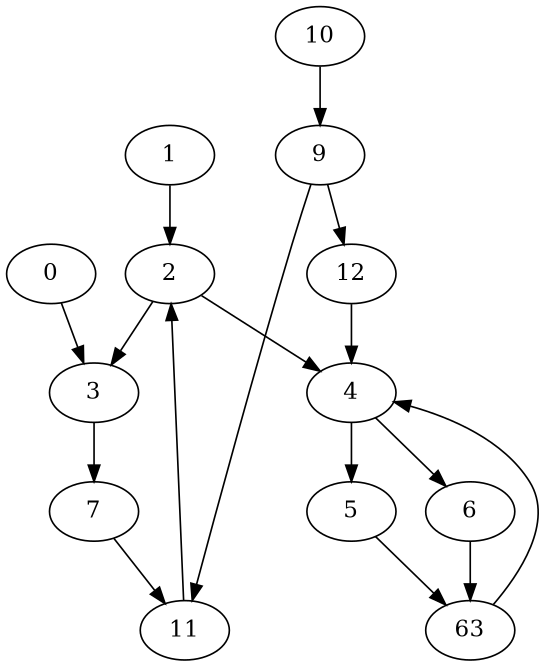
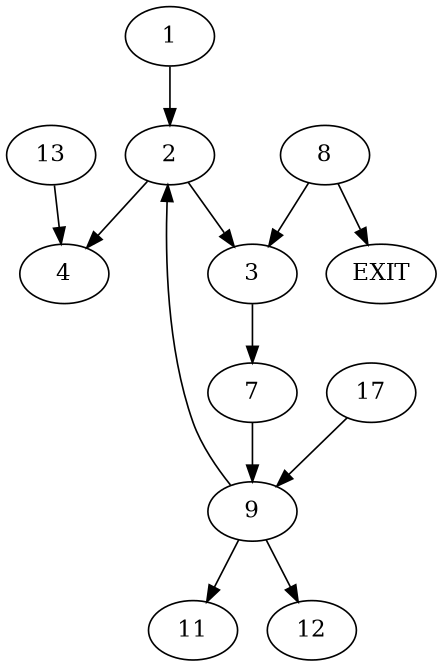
node "10": label "10" -> "17"
node "0": label "0" -> "8"
node "EXIT": added
edge "12" -> "4": removed
edge "11" -> "2": now "9" -> "2"
node "5": removed
node "6": removed
edge "7" -> "11": now "7" -> "9"
node "63": label "63" -> "13"
